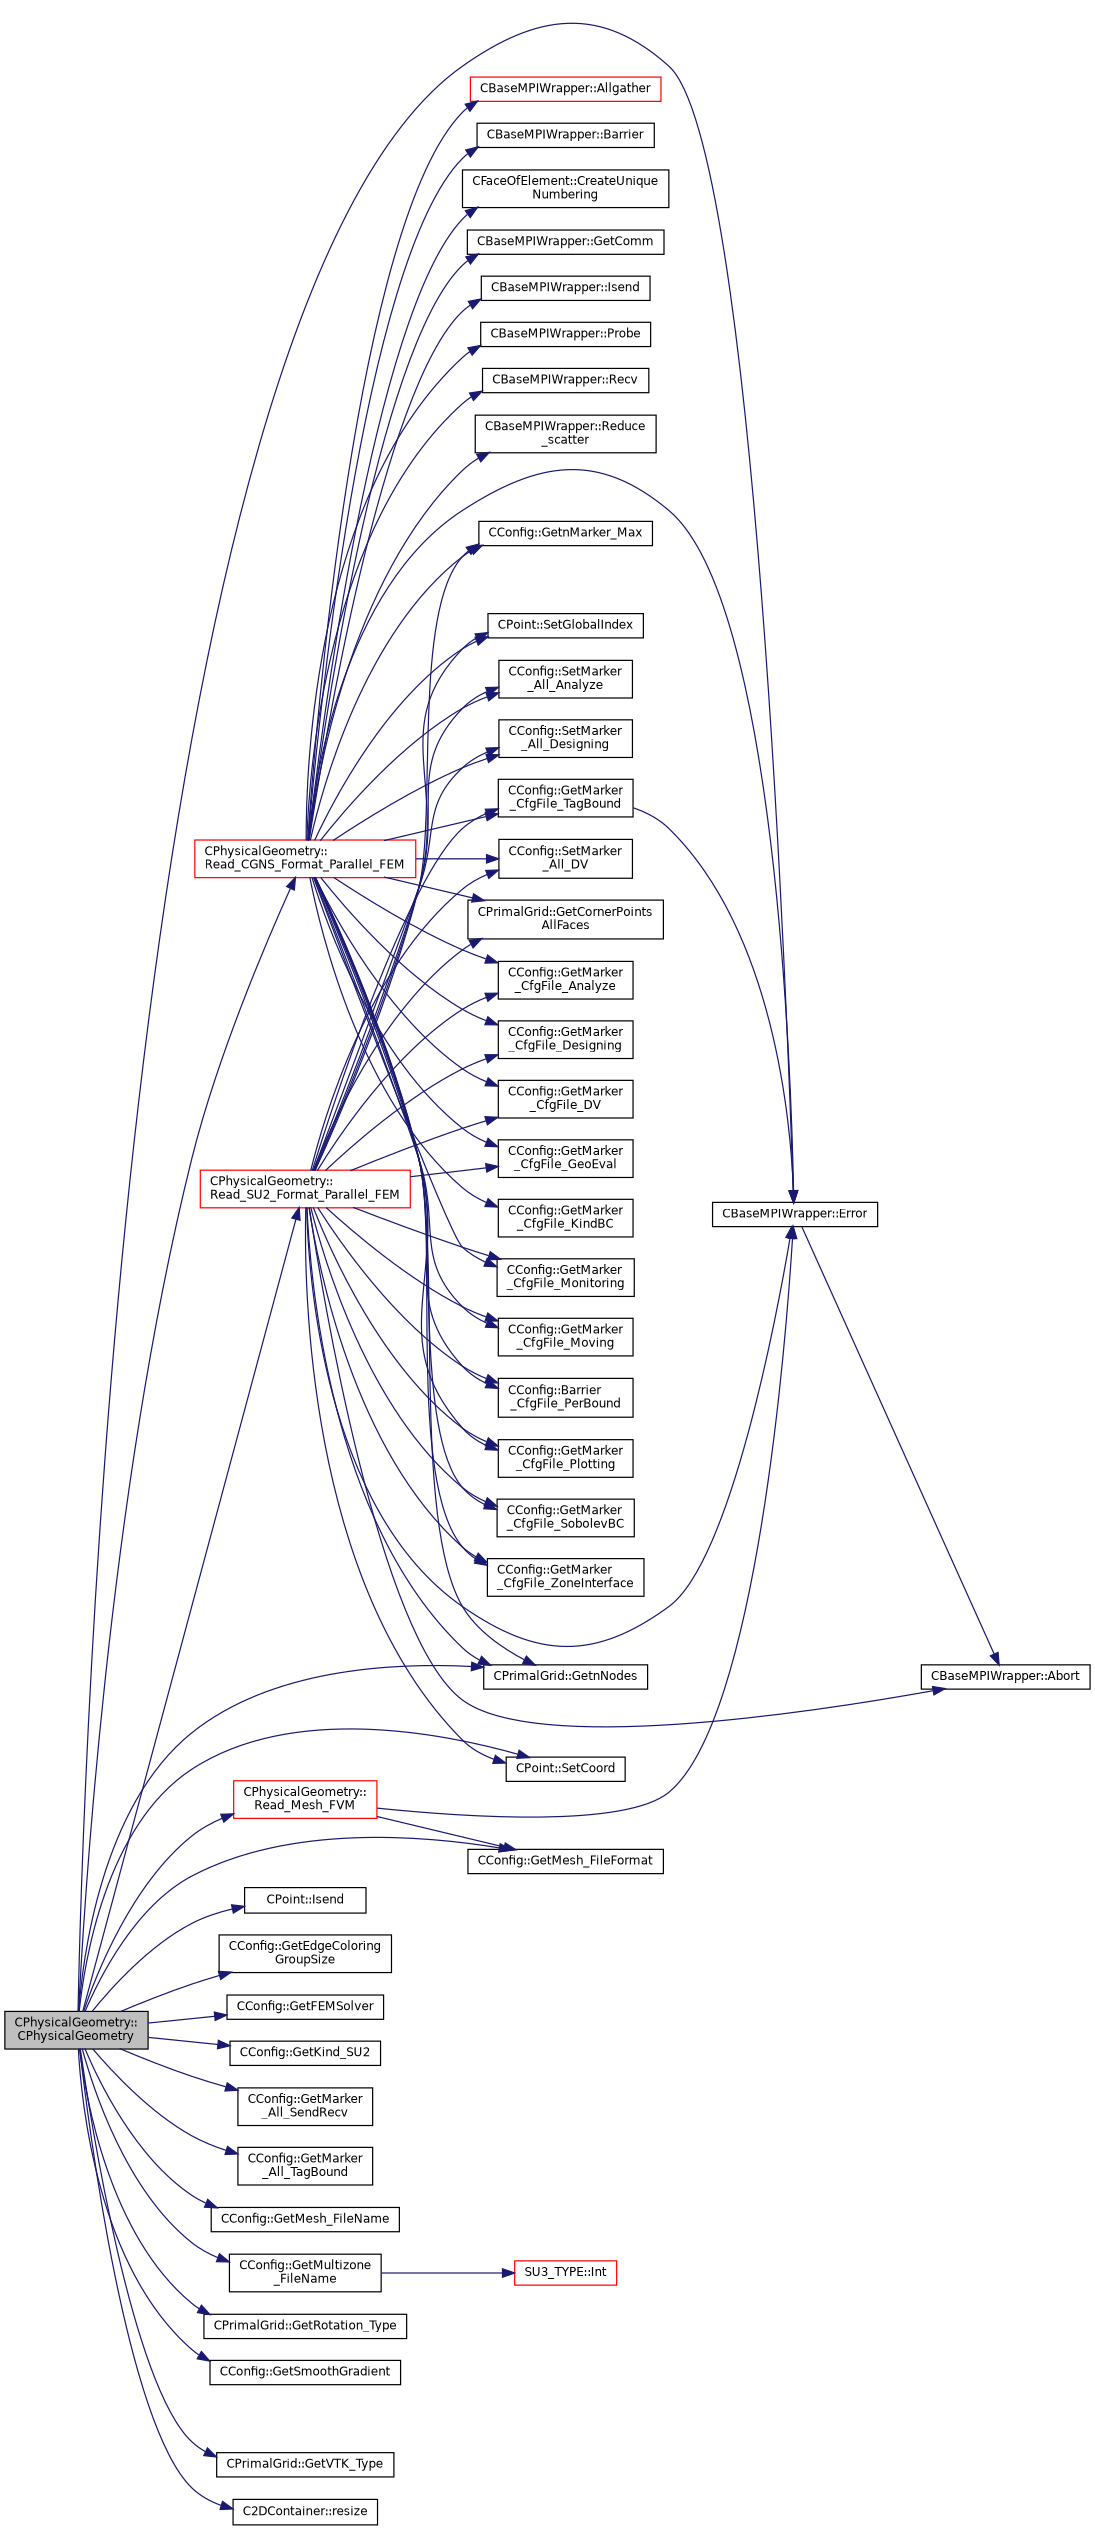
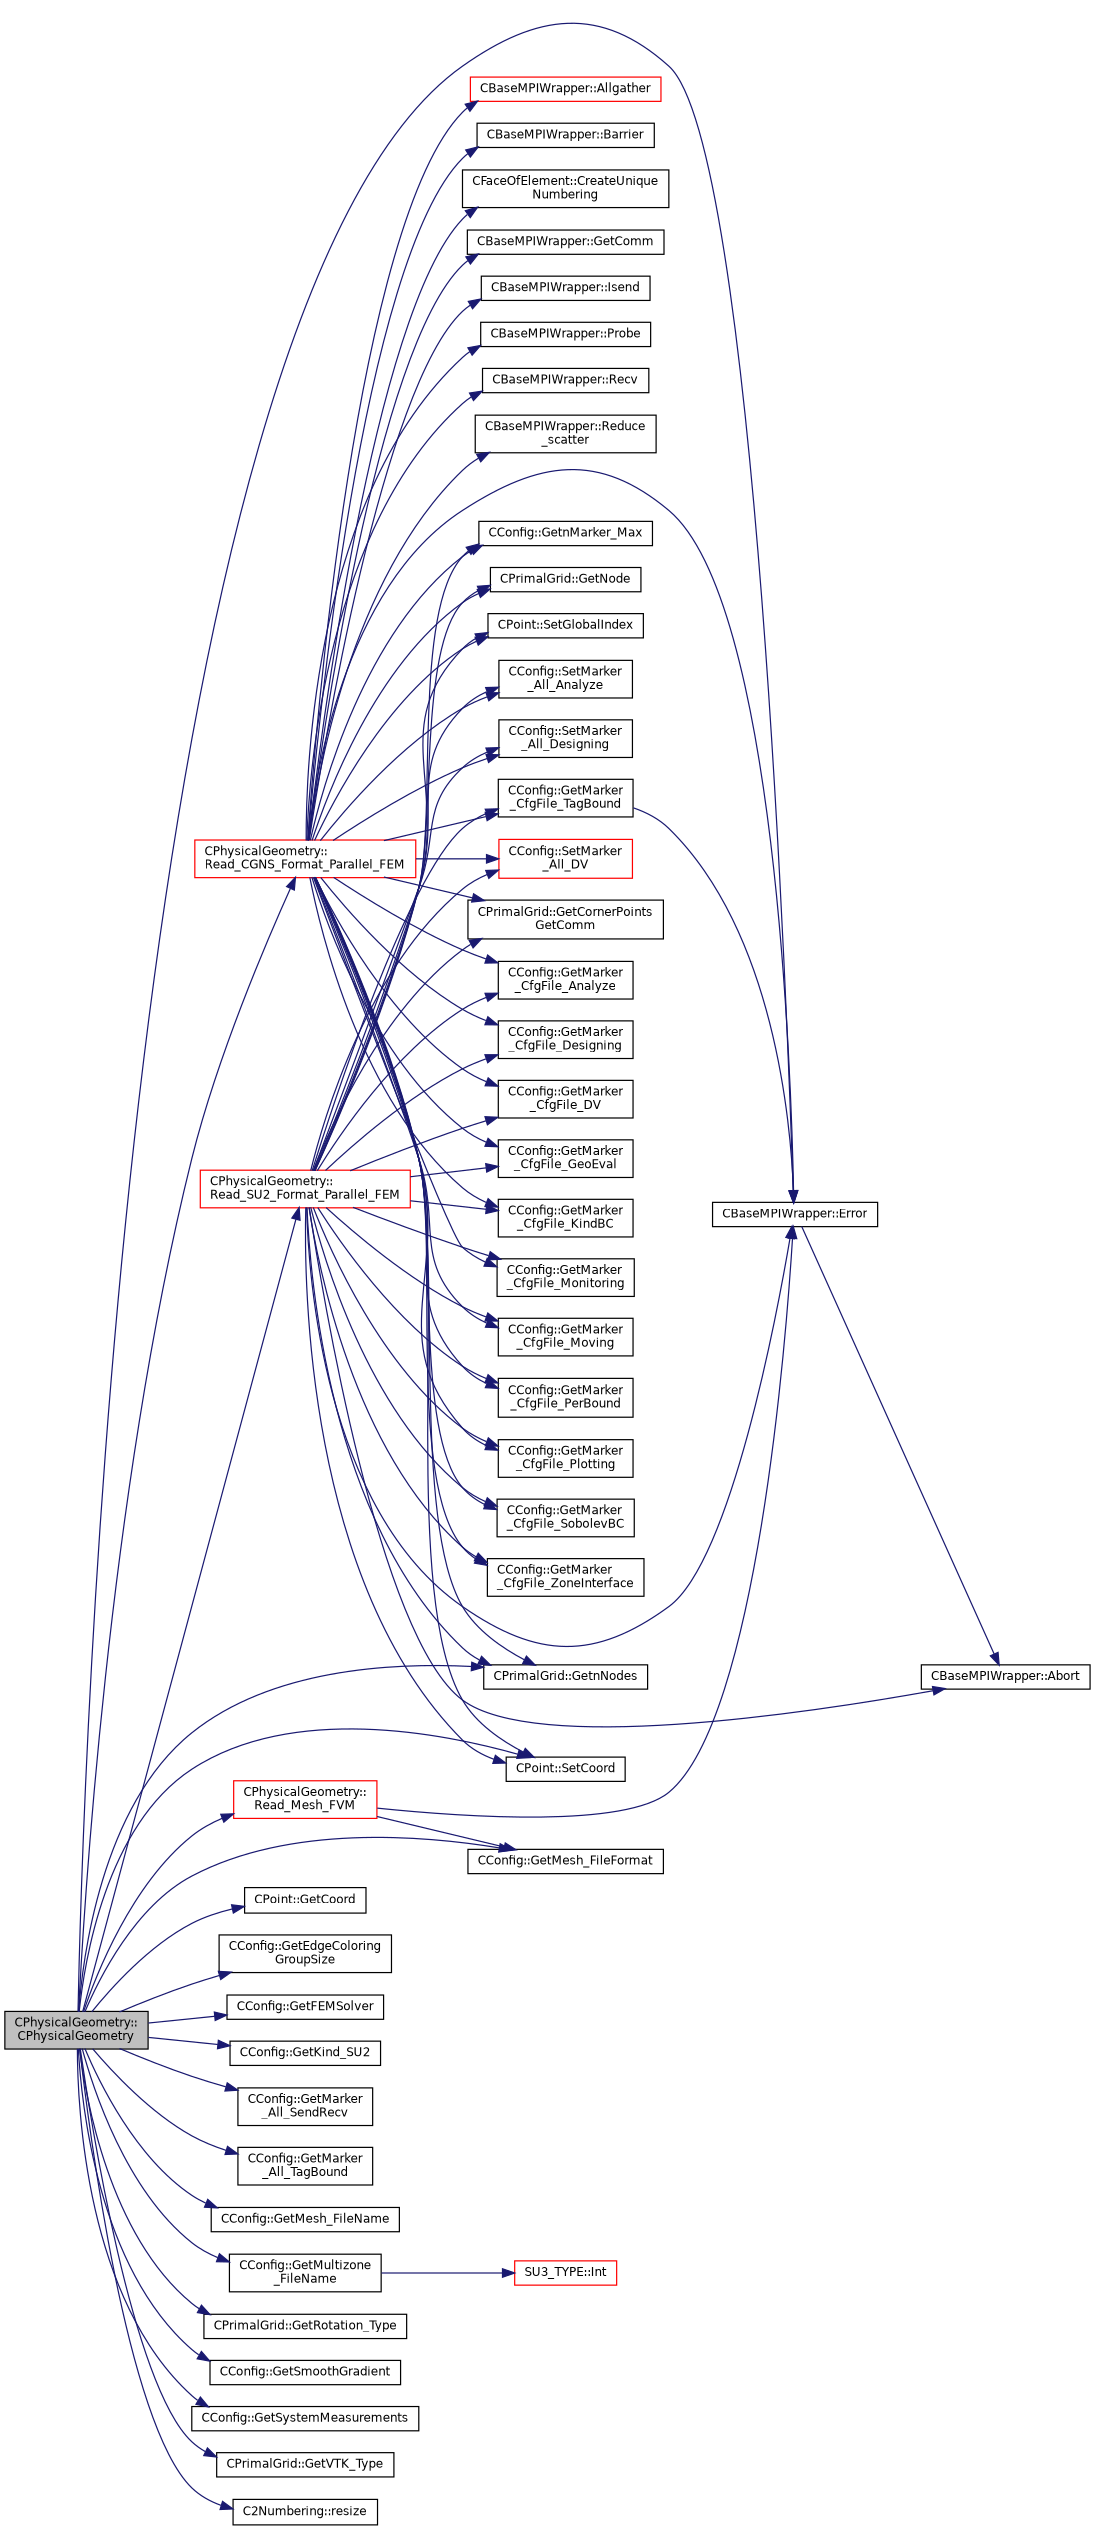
node "CPrimalGrid::GetNode": added
node "CConfig::SetMarker _All_DV": color black -> red
node "CPrimalGrid::GetCornerPoints AllFaces": label "CPrimalGrid::GetCornerPoints AllFaces" -> "CPrimalGrid::GetCornerPoints GetComm"
edge "CPhysicalGeometry:: Read_SU2_Format_Parallel_FEM" -> "CConfig::GetMarker _CfgFile_KindBC": added
node "CConfig::Barrier _CfgFile_PerBound": label "CConfig::Barrier _CfgFile_PerBound" -> "CConfig::GetMarker _CfgFile_PerBound"
edge "CPhysicalGeometry:: Read_CGNS_Format_Parallel_FEM" -> "CPoint::SetCoord": added
node "CPoint::Isend": label "CPoint::Isend" -> "CPoint::GetCoord"
node "CConfig::GetSystemMeasurements": added
node "C2DContainer::resize": label "C2DContainer::resize" -> "C2Numbering::resize"
